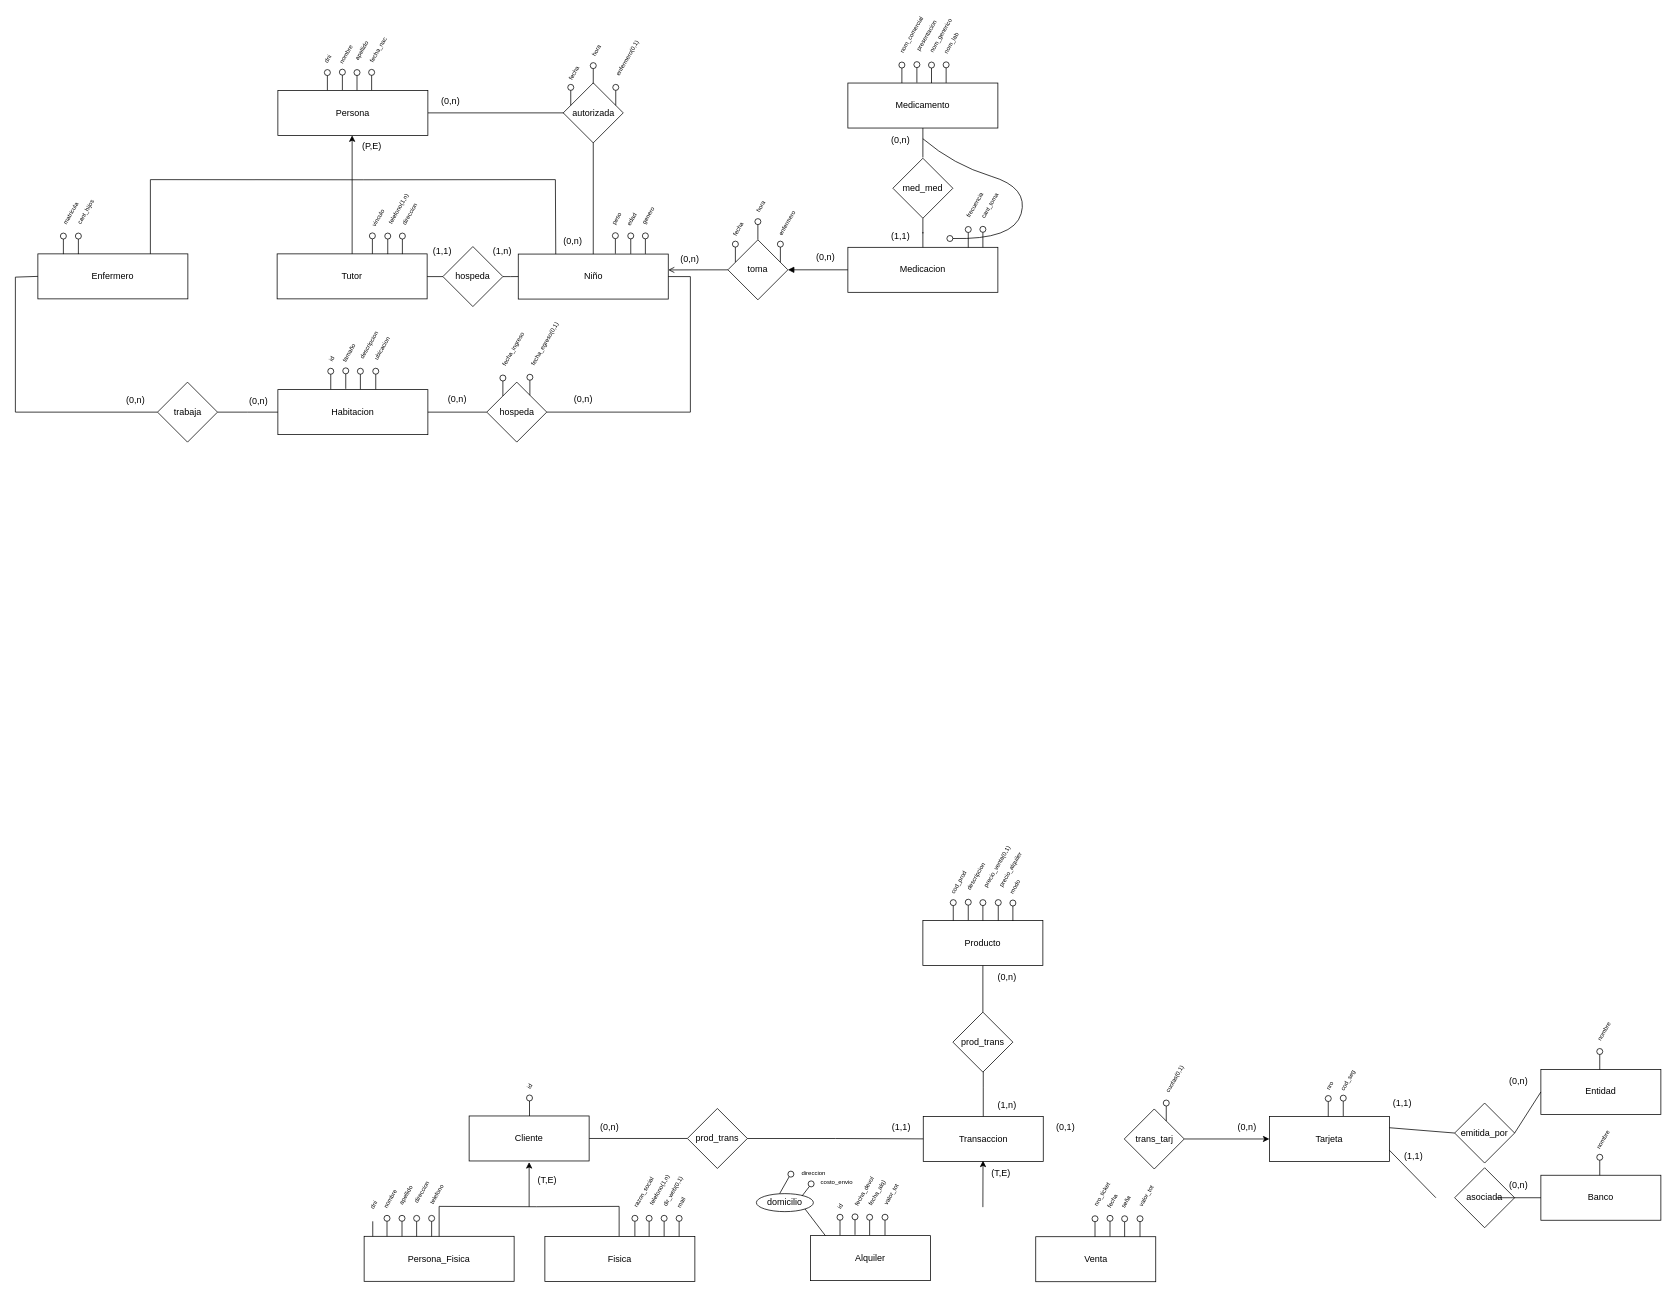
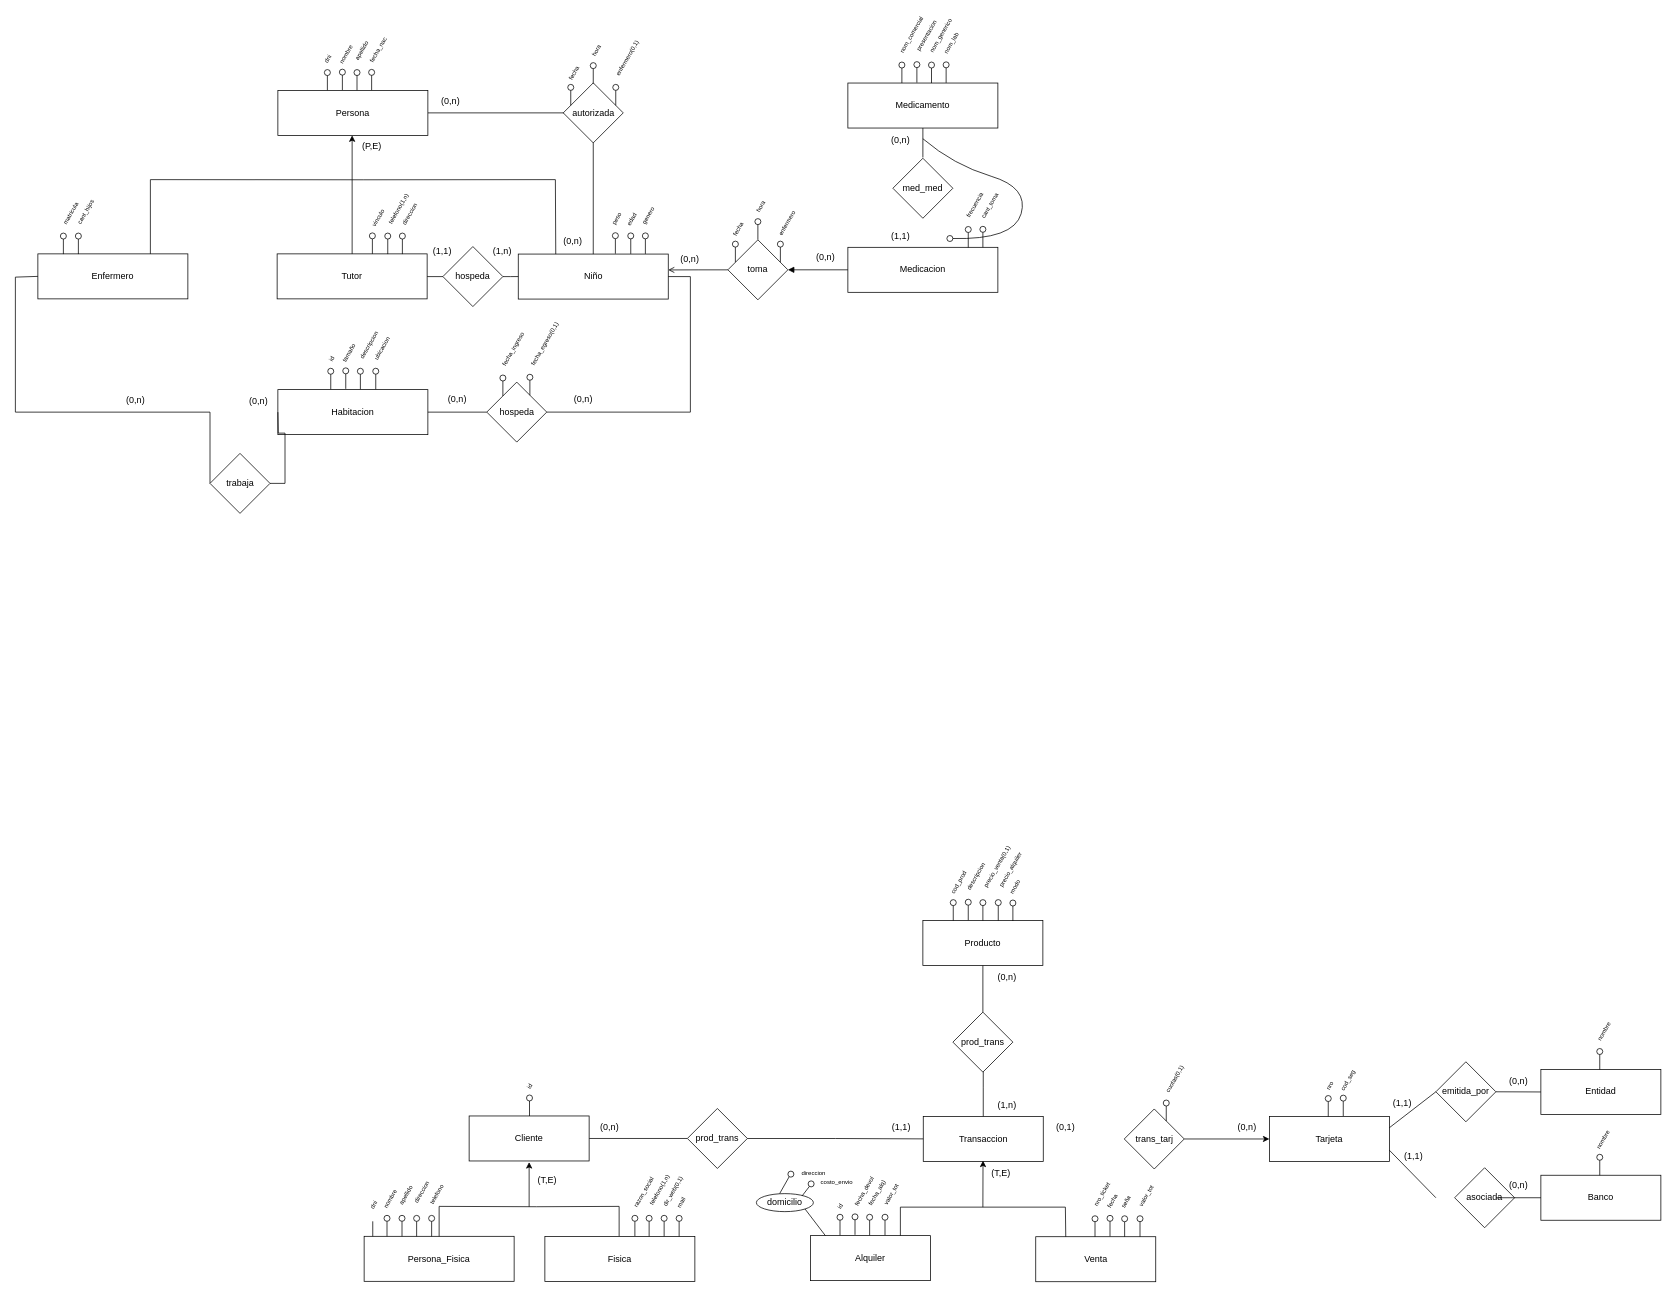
edge "med_med" -- "Medicacion": removed
node "trabaja": moved (188, 412) -> (240, 483)
node "emitida_por": moved (1485, 1133) -> (1466, 1092)
edge "Alquiler" -- "Venta": added
